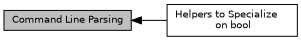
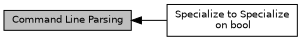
node "Helpers to Specialize on bool": label "Helpers to Specialize on bool" -> "Specialize to Specialize on bool"
